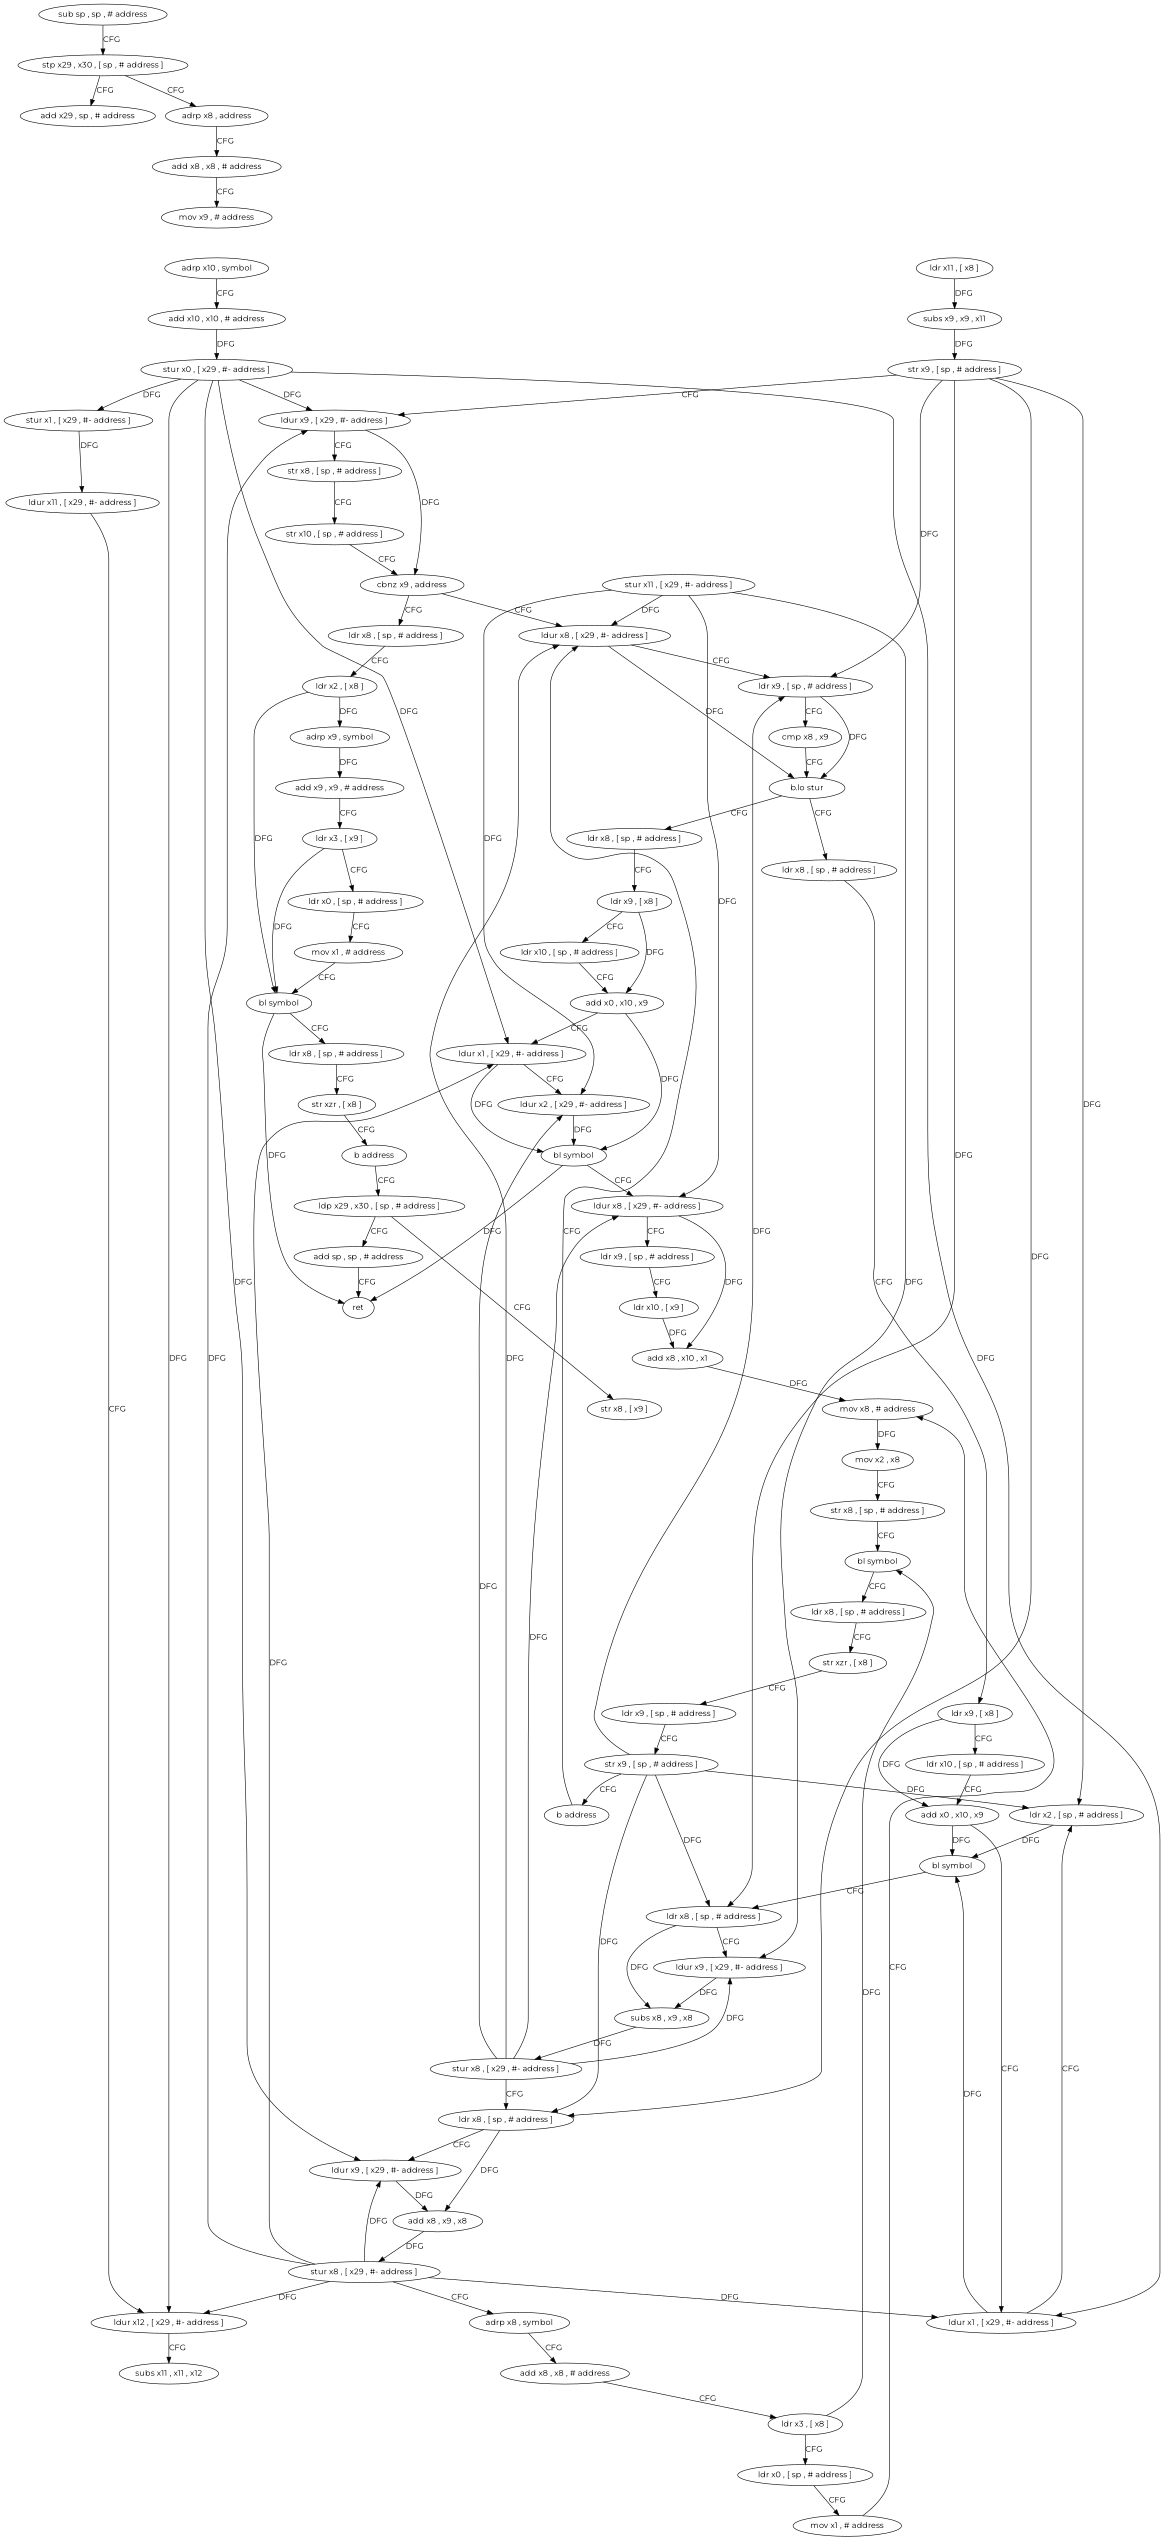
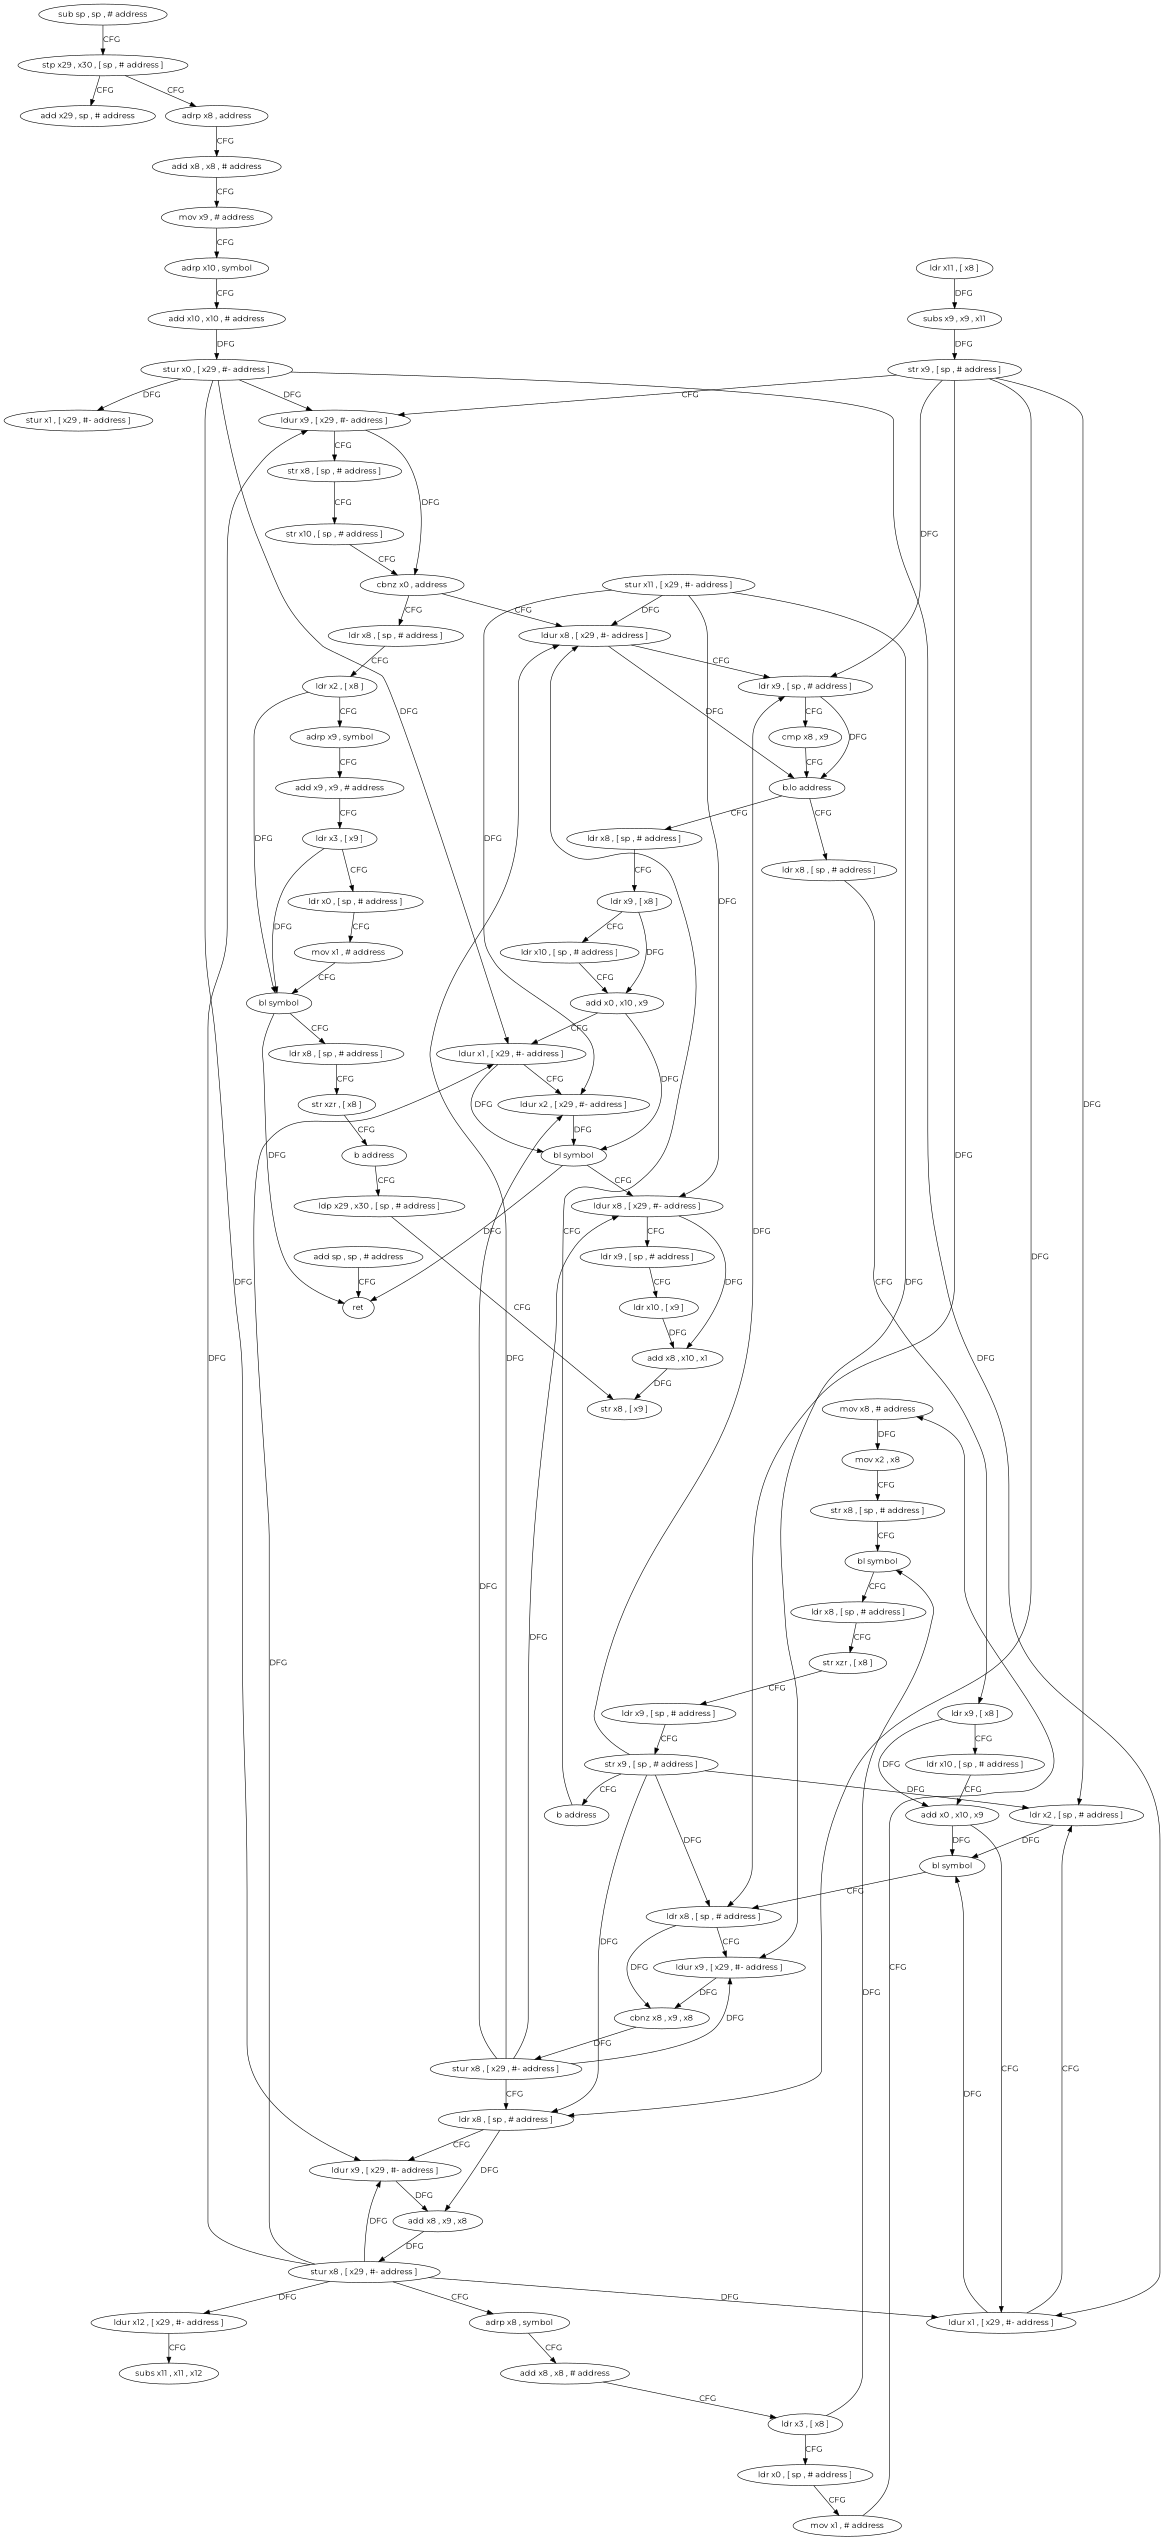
edge "mov x9 , # address" -> "adrp x10 , symbol": added, label "CFG"
node "ldur x11 , [ x29 , #- address ]": removed
node "cbnz x9 , address": label "cbnz x9 , address" -> "cbnz x0 , address"
edge "ldr x2 , [ x8 ]" -> "adrp x9 , symbol": label "DFG" -> "CFG"
edge "adrp x9 , symbol" -> "add x9 , x9 , # address": label "DFG" -> "CFG"
node "b.lo stur": label "b.lo stur" -> "b.lo address"
edge "ldp x29 , x30 , [ sp , # address ]" -> "add sp , sp , # address": removed, label "CFG"
edge "stur x0 , [ x29 , #- address ]" -> "ldur x12 , [ x29 , #- address ]": removed, label "DFG"
edge "add x8 , x10 , x1" -> "mov x8 , # address": now "add x8 , x10 , x1" -> "str x8 , [ x9 ]"
node "subs x8 , x9 , x8": label "subs x8 , x9 , x8" -> "cbnz x8 , x9 , x8"
